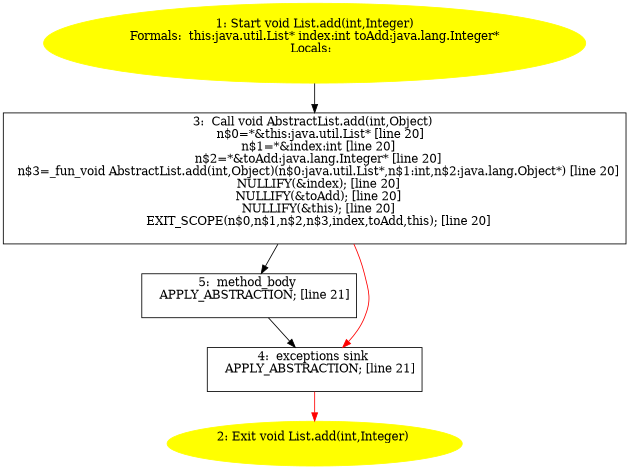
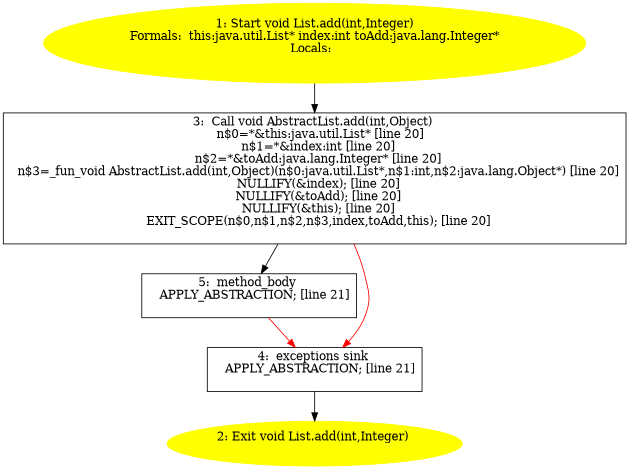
edge "5:  method_body APPLY_ABSTRACTION; [line 21]" -> "4:  exceptions sink APPLY_ABSTRACTION; [line 21]": color black -> red
edge "4:  exceptions sink APPLY_ABSTRACTION; [line 21]" -> "2: Exit void List.add(int,Integer)": color red -> black
